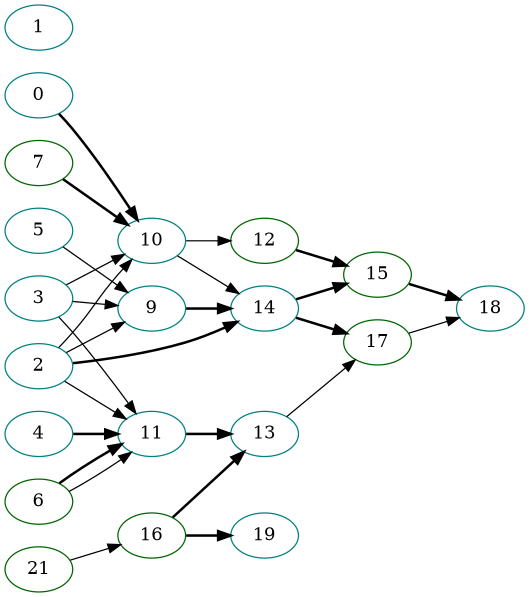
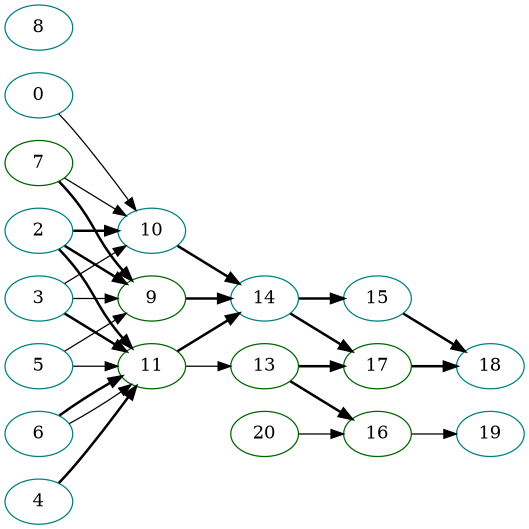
node "1": label "1" -> "8"
edge "0" -> "10": style bold -> solid
edge "7" -> "10": style bold -> solid
edge "7" -> "9": added
node "12": removed
edge "10" -> "14": style solid -> bold
node "15": color darkgreen -> teal
node "9": color teal -> darkgreen
edge "2" -> "10": style solid -> bold
edge "17" -> "18": style solid -> bold
edge "2" -> "9": style solid -> bold
edge "2" -> "14": now "11" -> "14"
edge "3" -> "11": style solid -> bold
edge "5" -> "11": added
edge "13" -> "17": style solid -> bold
edge "2" -> "11": style solid -> bold
node "11": color teal -> darkgreen
edge "11" -> "13": style bold -> solid
node "13": color teal -> darkgreen
edge "16" -> "13": reversed
node "6": color darkgreen -> teal
edge "16" -> "19": style bold -> solid
node "21": label "21" -> "20"
